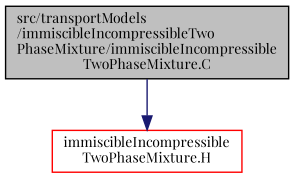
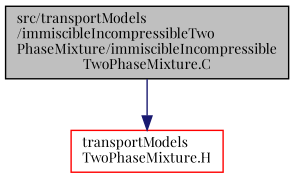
node "immiscibleIncompressible TwoPhaseMixture.H": label "immiscibleIncompressible TwoPhaseMixture.H" -> "transportModels TwoPhaseMixture.H"
